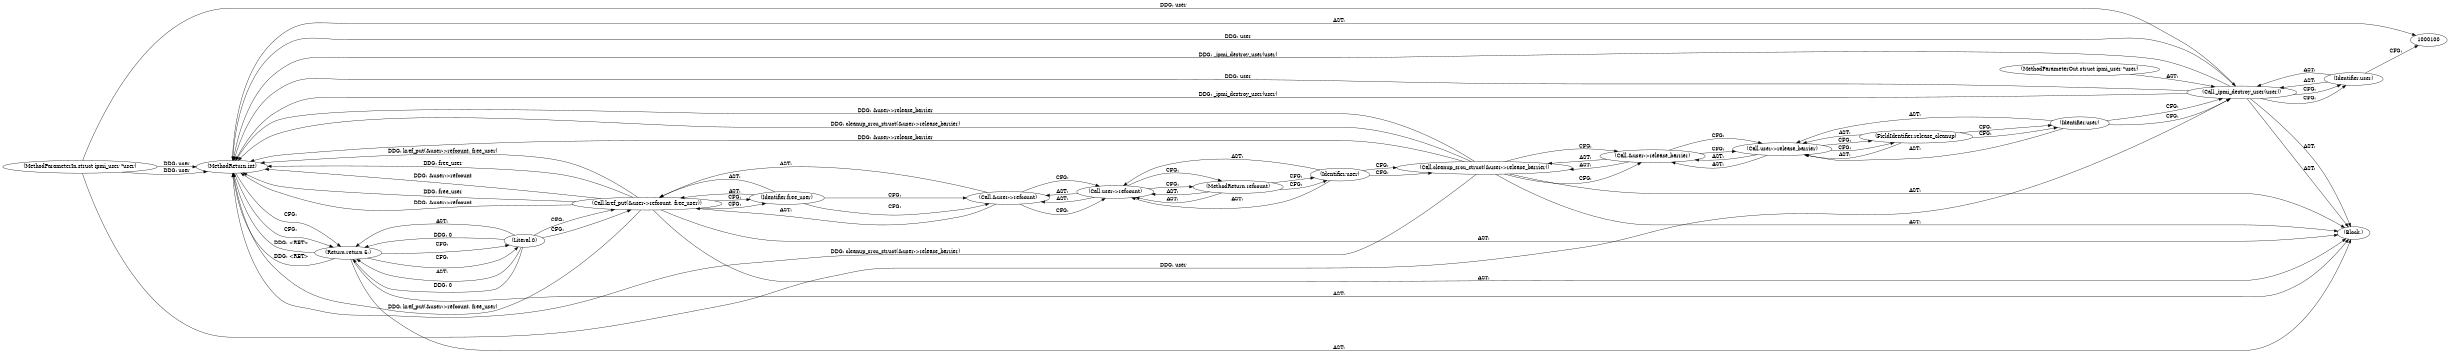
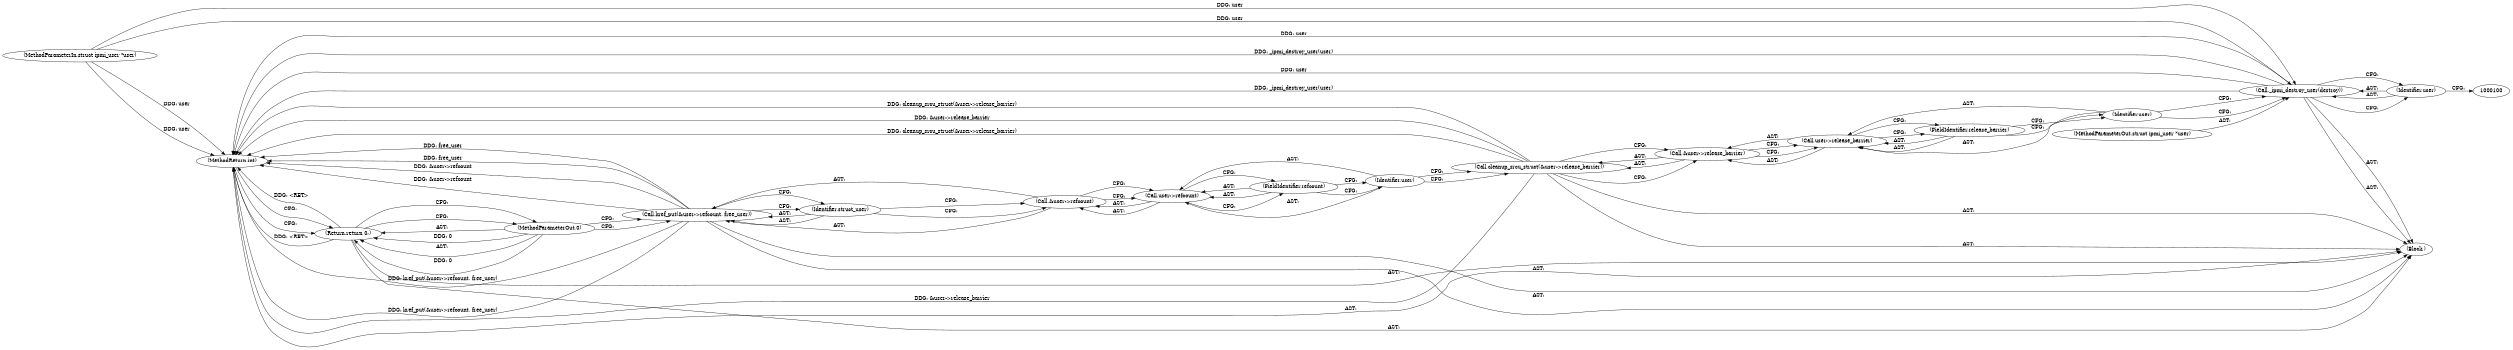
edge "(MethodReturn,int)" -> "1000100": now "(MethodReturn,int)" -> "(Block,)"
node "(Call,_ipmi_destroy_user(user))": label "(Call,_ipmi_destroy_user(user))" -> "(Call,_ipmi_destroy_user(destroy))"
node "(FieldIdentifier,release_cleanup)": label "(FieldIdentifier,release_cleanup)" -> "(FieldIdentifier,release_barrier)"
node "(MethodReturn,refcount)": label "(MethodReturn,refcount)" -> "(FieldIdentifier,refcount)"
node "(Identifier,free_user)": label "(Identifier,free_user)" -> "(Identifier,struct_user)"
node "(Literal,0)": label "(Literal,0)" -> "(MethodParameterOut,0)"
node "(Return,return 5;)": label "(Return,return 5;)" -> "(Return,return 0;)"
